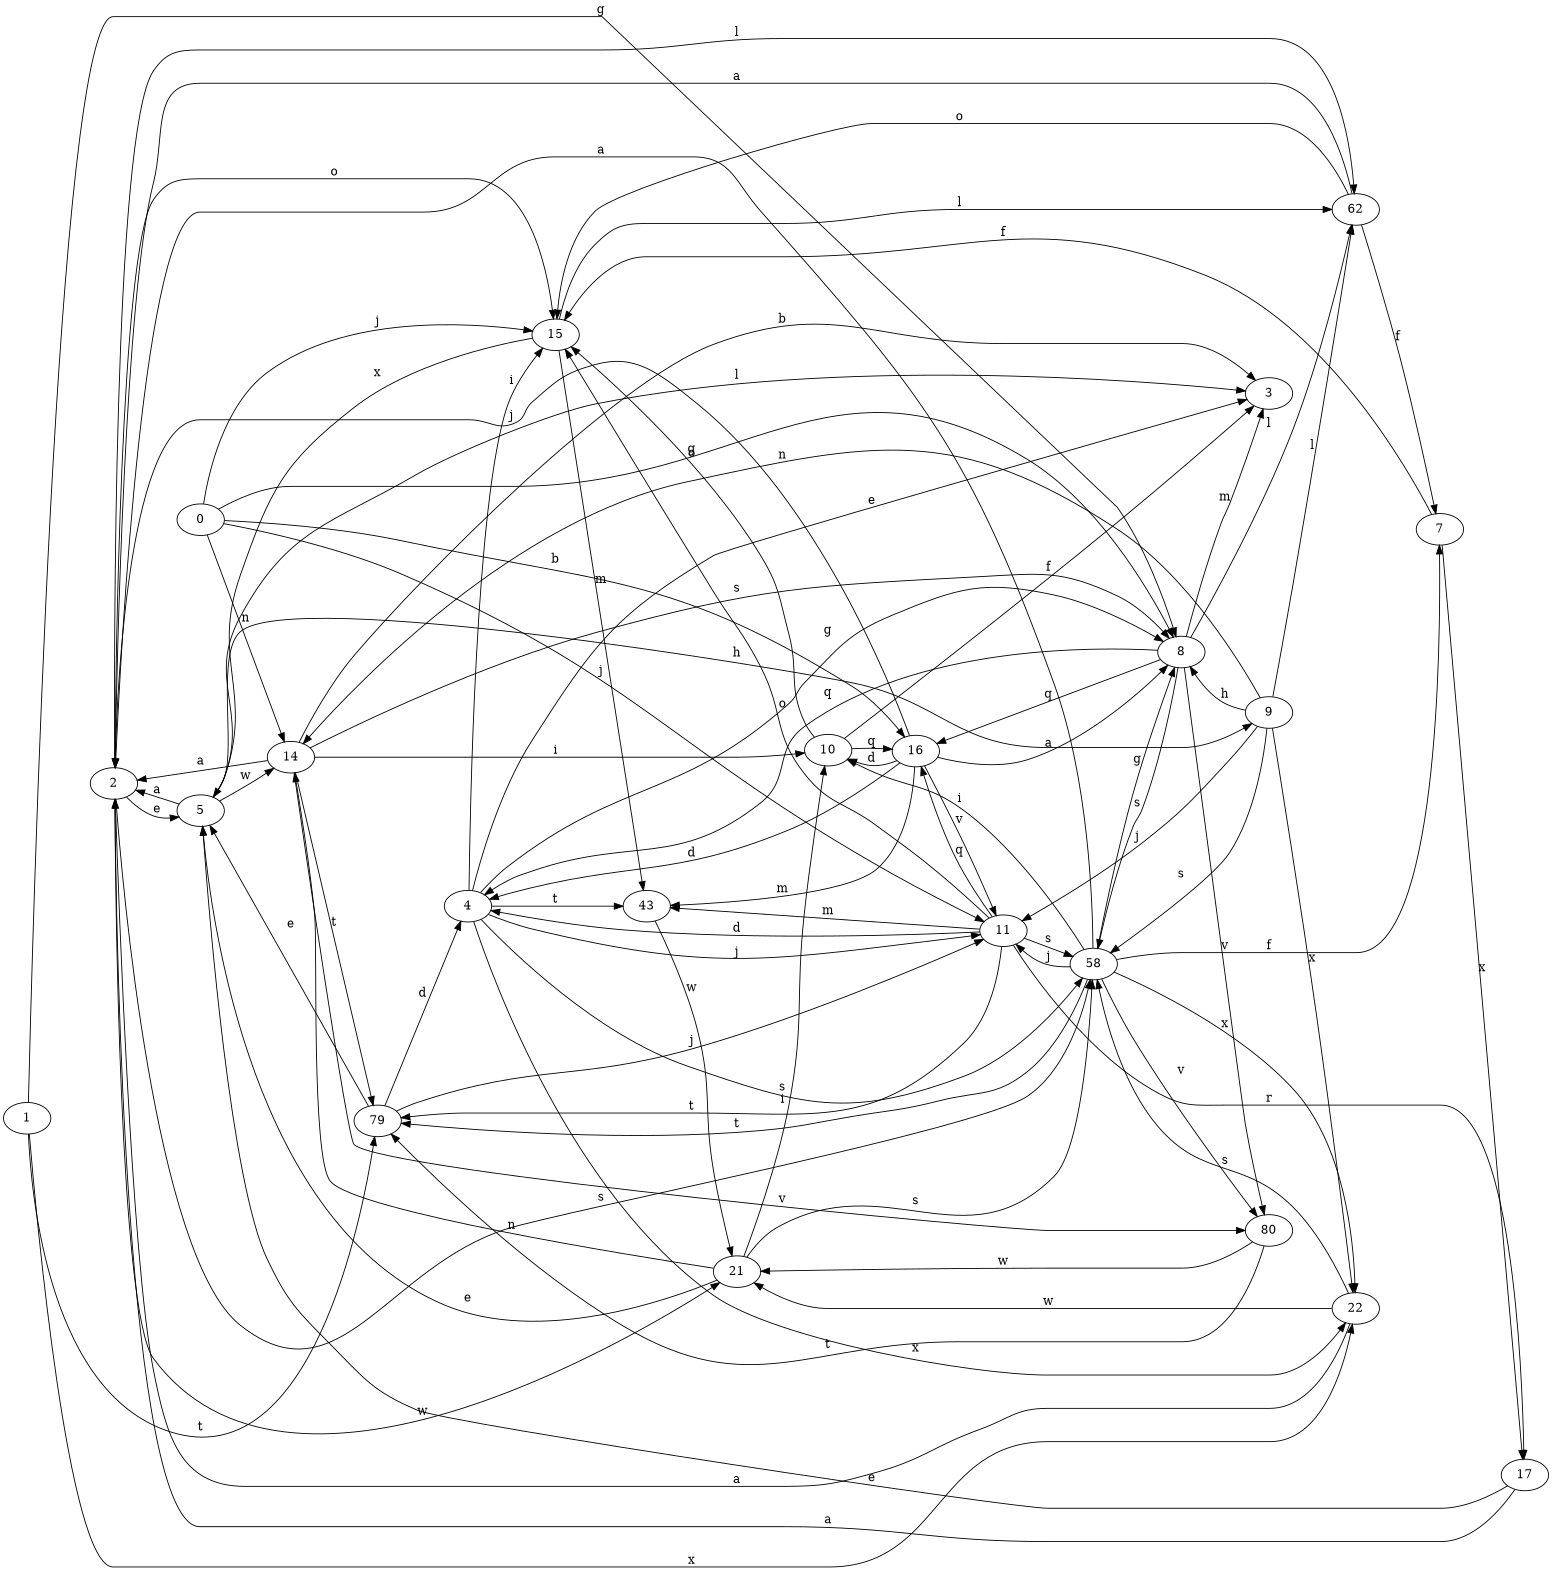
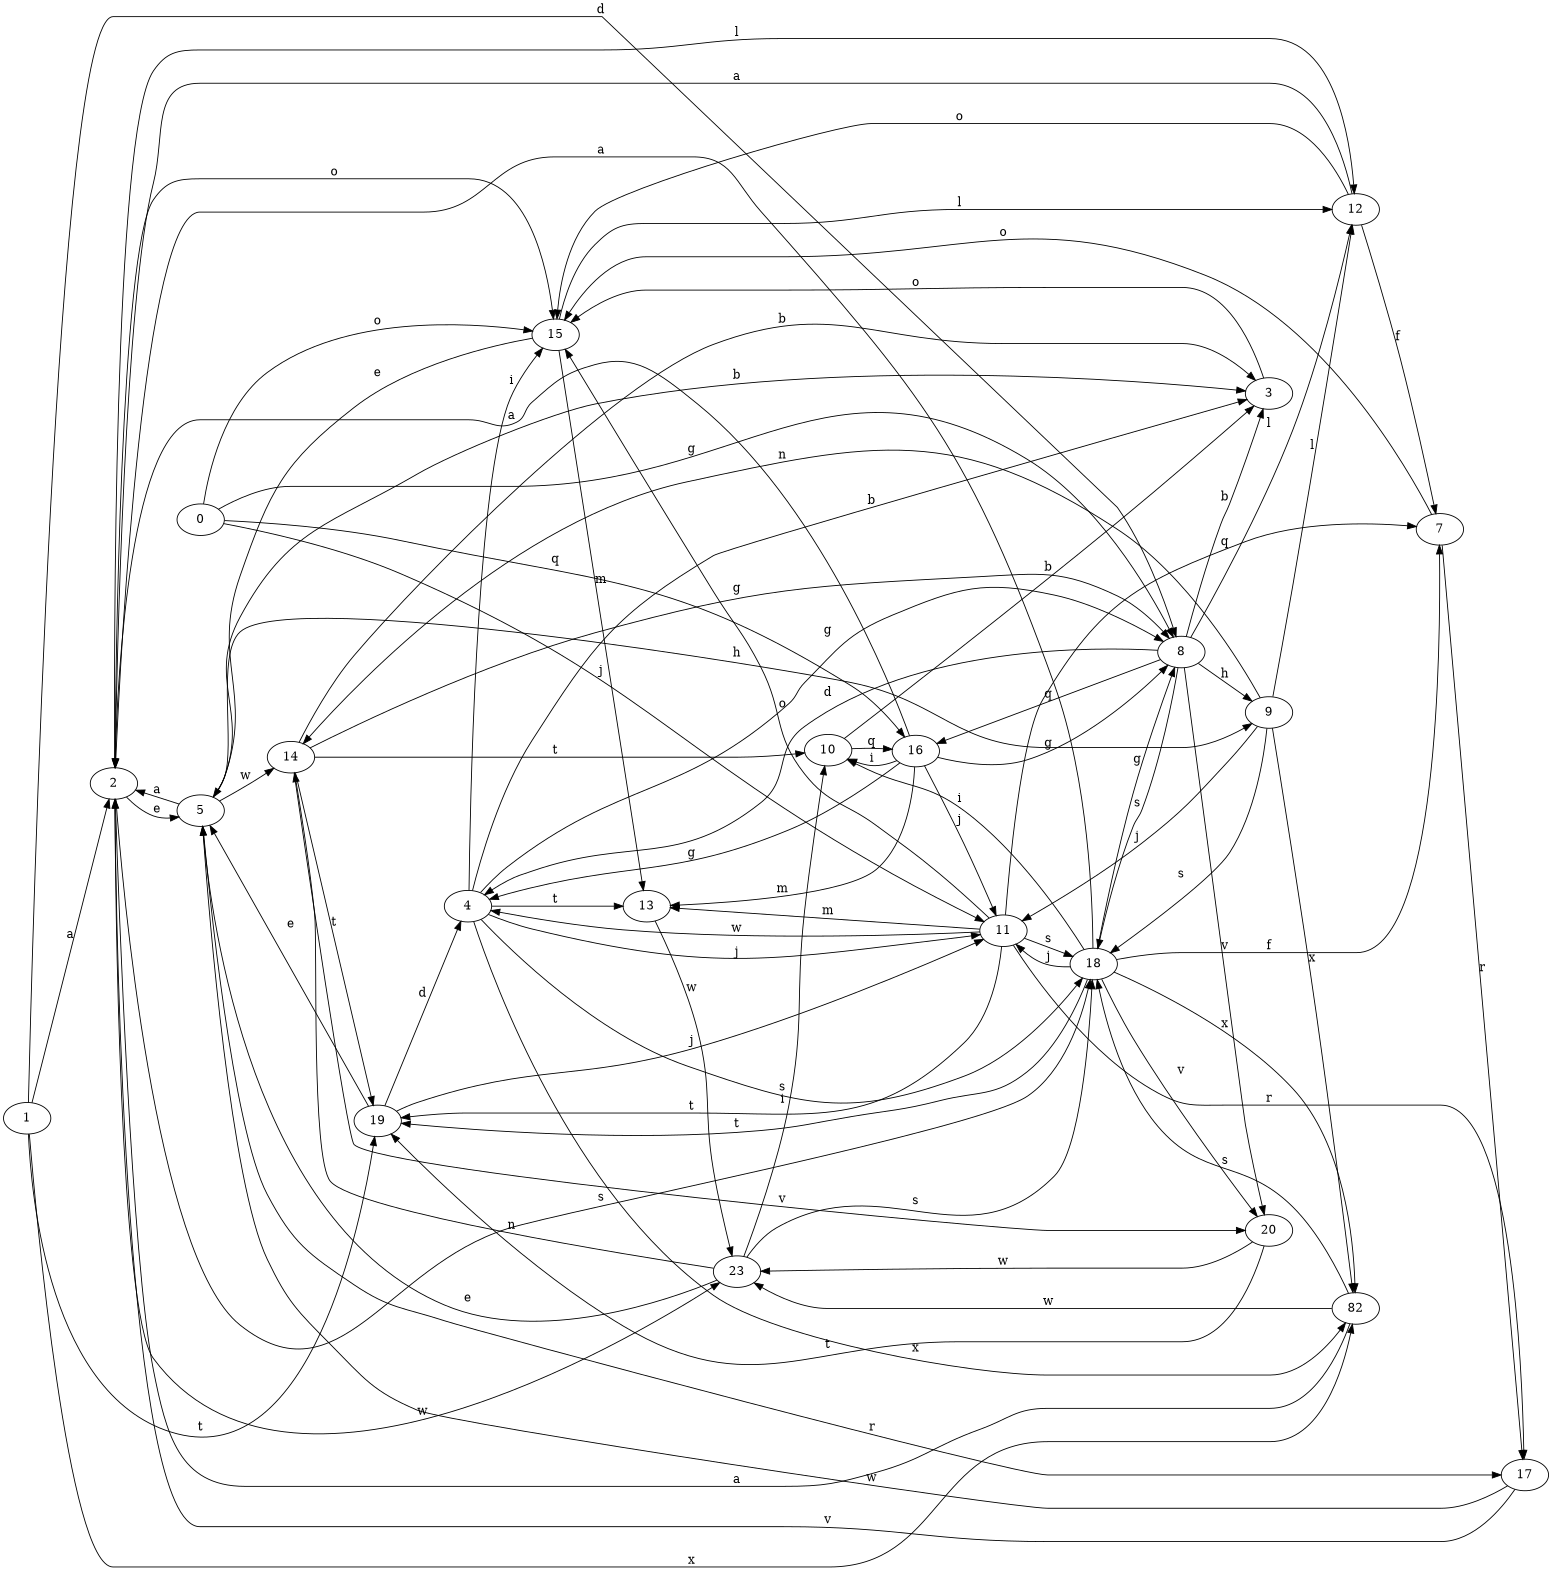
edge "1" -> "8": label "g" -> "d"
node "62": label "62" -> "12"
edge "7" -> "15": label "f" -> "o"
edge "0" -> "15": label "j" -> "o"
edge "15" -> "5": label "x" -> "e"
edge "5" -> "3": label "l" -> "b"
edge "16" -> "2": label "j" -> "a"
edge "8" -> "3": label "m" -> "b"
edge "4" -> "3": label "e" -> "b"
edge "10" -> "15": now "3" -> "15"
edge "0" -> "16": label "b" -> "q"
edge "10" -> "3": label "f" -> "b"
edge "14" -> "8": label "s" -> "g"
edge "0" -> "14": removed, label "n"
edge "8" -> "4": label "q" -> "d"
edge "9" -> "8": reversed
edge "16" -> "8": label "a" -> "g"
edge "14" -> "10": label "i" -> "t"
edge "16" -> "10": label "d" -> "i"
edge "14" -> "2": now "1" -> "2"
edge "16" -> "11": label "v" -> "j"
edge "11" -> "16": now "11" -> "7"
edge "16" -> "4": label "d" -> "g"
node "43": label "43" -> "13"
edge "11" -> "4": label "d" -> "w"
node "58": label "58" -> "18"
edge "7" -> "17": label "x" -> "r"
node "79": label "79" -> "19"
node "80": label "80" -> "20"
node "21": label "21" -> "23"
node "22": label "22" -> "82"
edge "5" -> "17": added, label "r"
edge "17" -> "5": label "e" -> "w"
edge "17" -> "2": label "a" -> "v"
